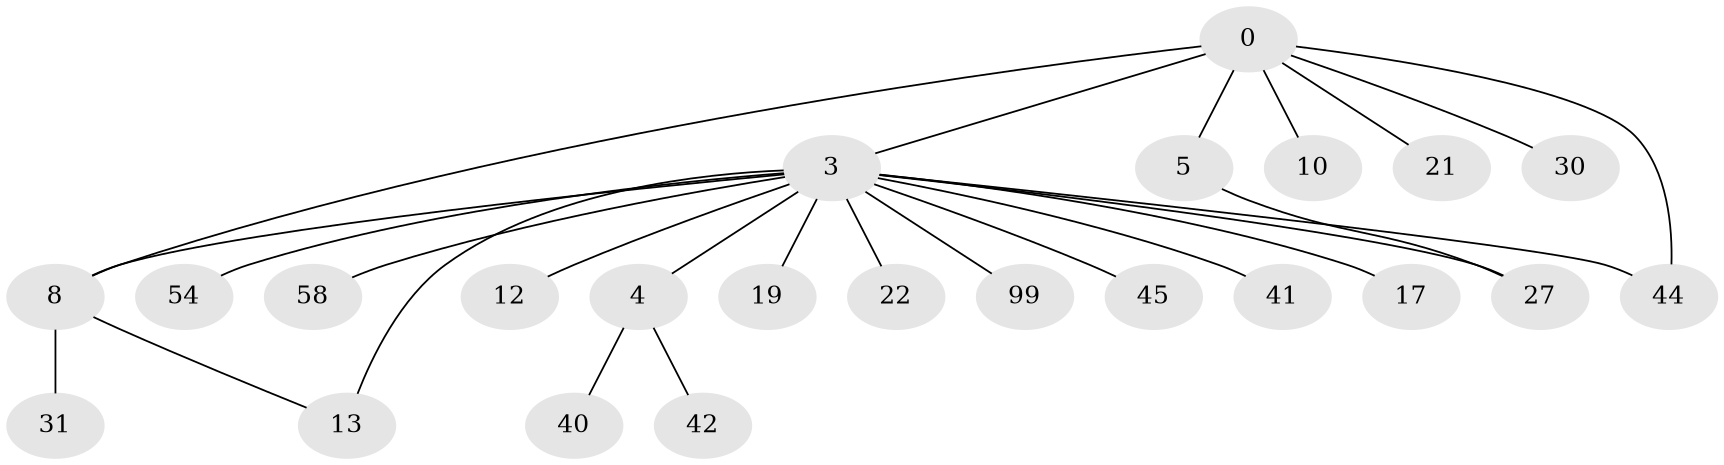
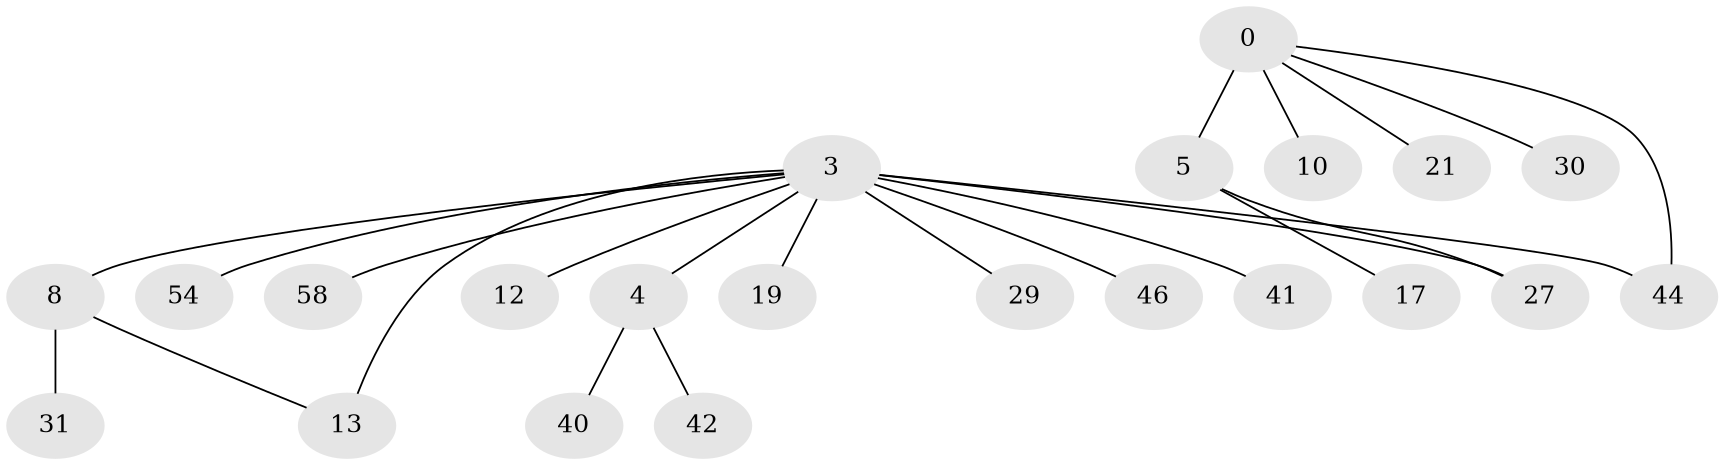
edge "0" -- "3": removed
edge "0" -- "8": removed
edge "3" -- "17": now "5" -- "17"
node "22": removed
node "99": label "99" -> "29"
node "45": label "45" -> "46"
